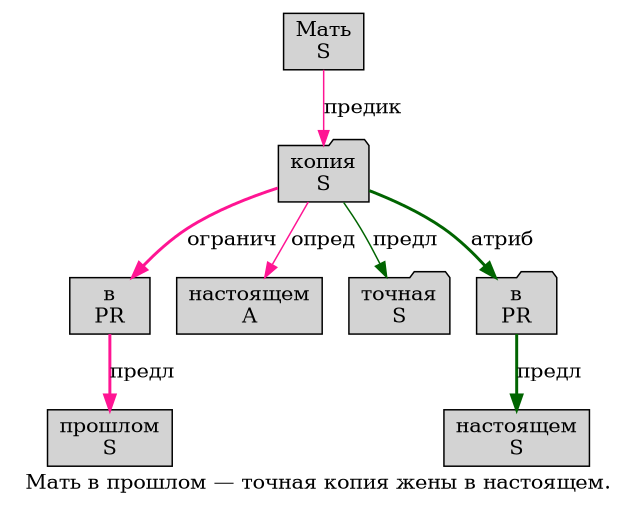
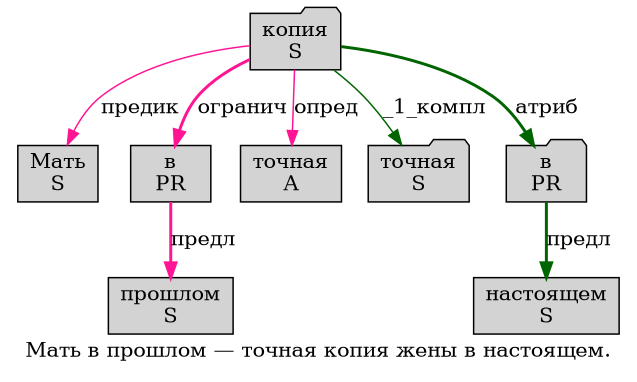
edge "Мать S" -> "копия S": reversed
edge "копия S" -> "точная S": label "предл" -> "_1_компл"
node "настоящем A": label "настоящем A" -> "точная A"
